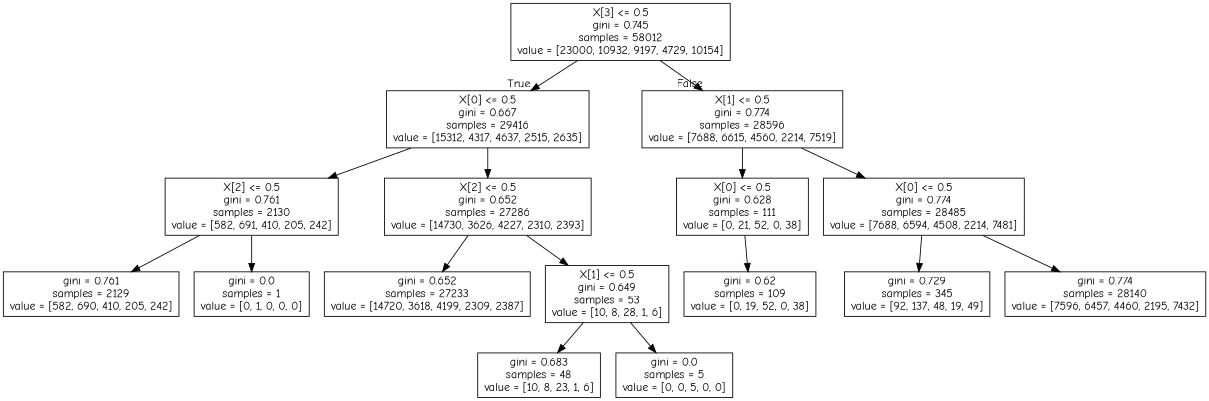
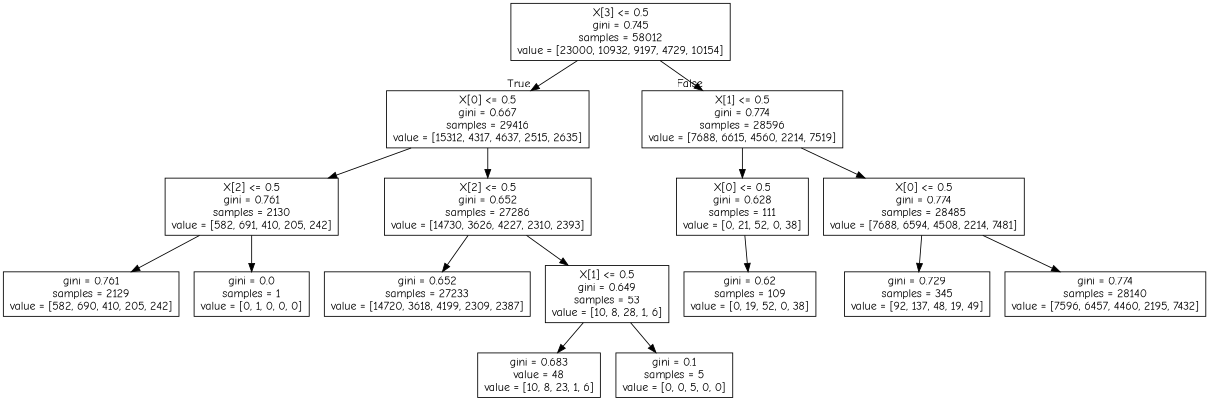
node "gini = 0.683 samples = 48 value = [10, 8, 23, 1, 6]": label "gini = 0.683 samples = 48 value = [10, 8, 23, 1, 6]" -> "gini = 0.683 value = 48 value = [10, 8, 23, 1, 6]"
node "gini = 0.0 samples = 5 value = [0, 0, 5, 0, 0]": label "gini = 0.0 samples = 5 value = [0, 0, 5, 0, 0]" -> "gini = 0.1 samples = 5 value = [0, 0, 5, 0, 0]"
